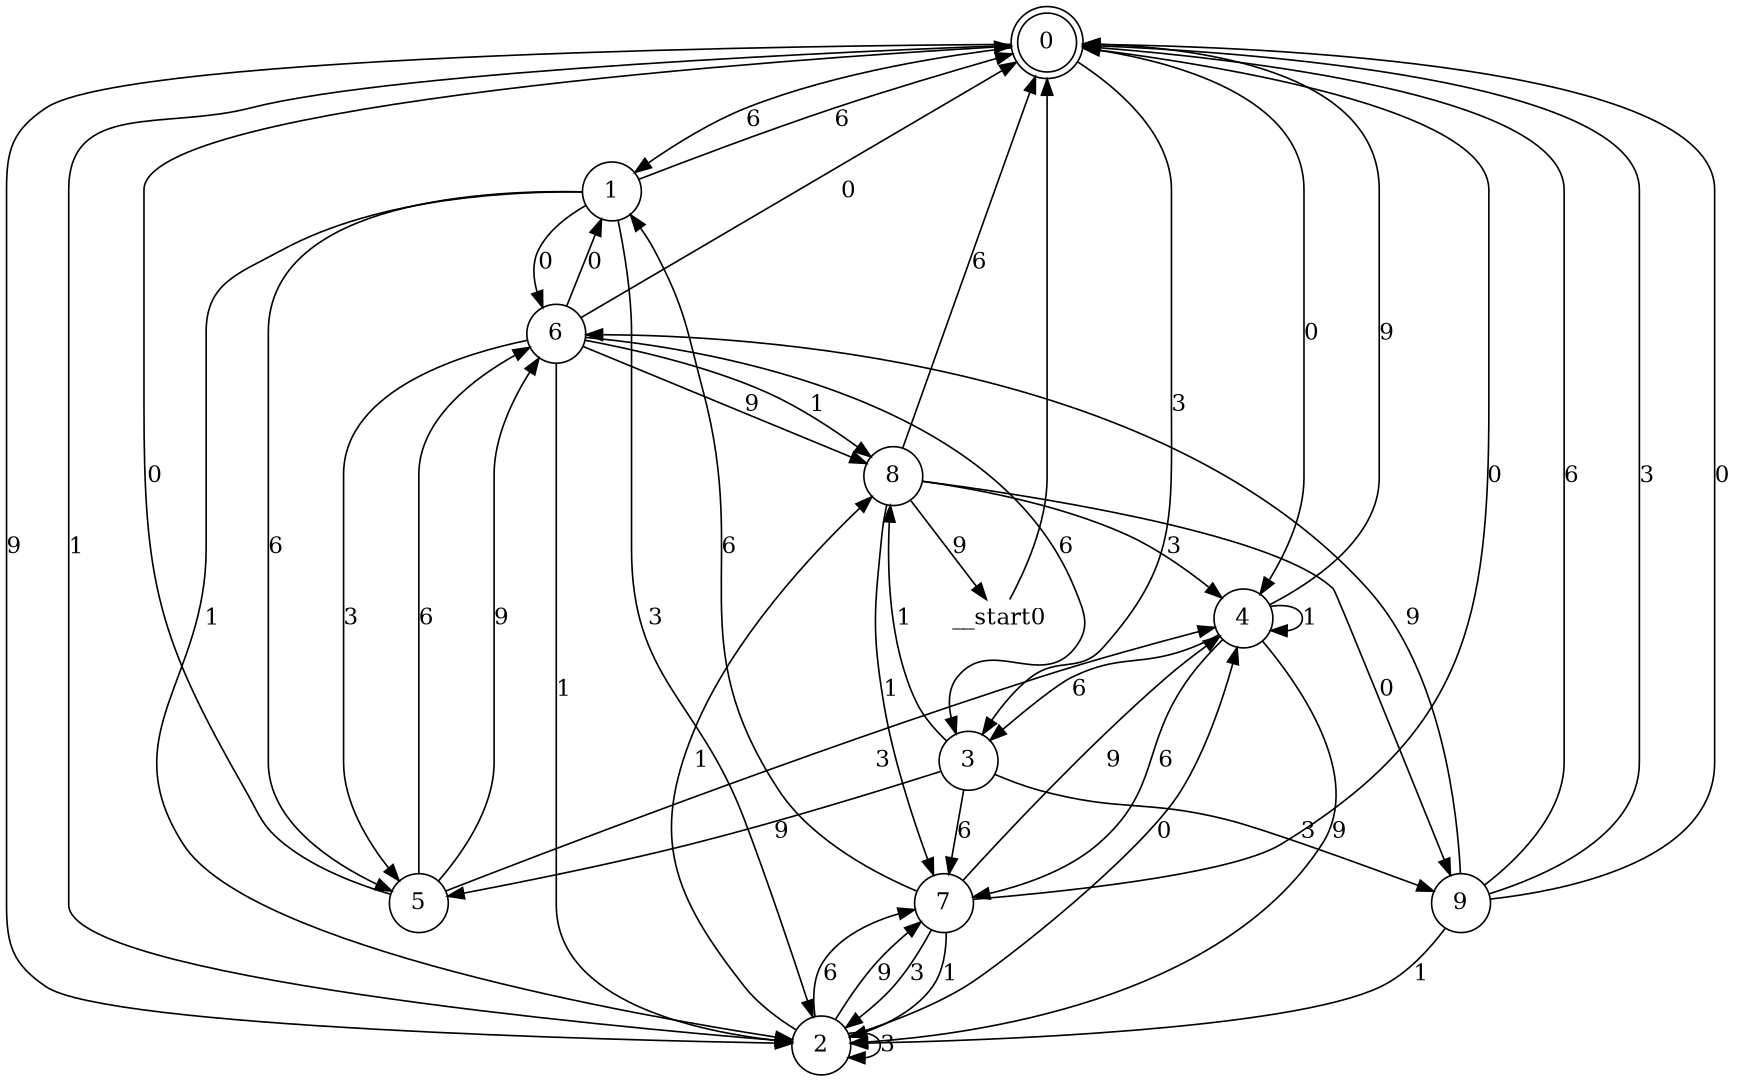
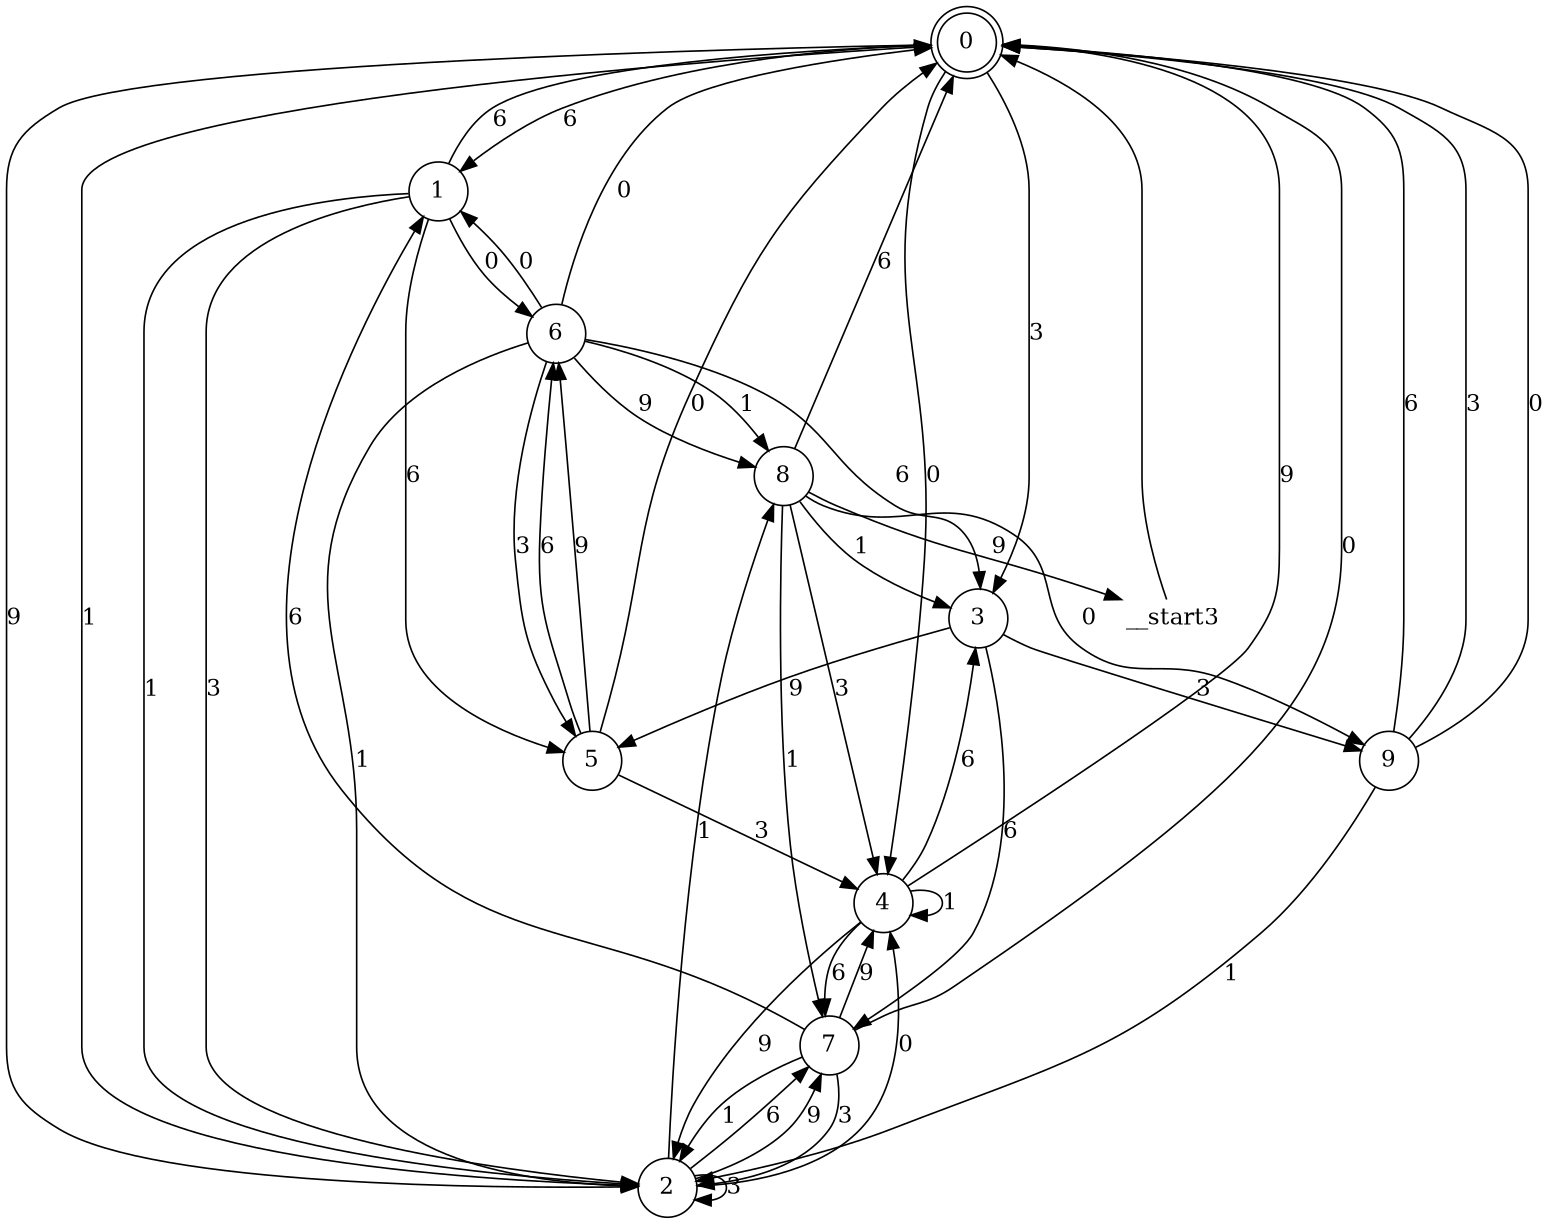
edge "9" -> "6": removed, label "9"
node "__start0": label "__start0" -> "__start3"
edge "3" -> "8": reversed
